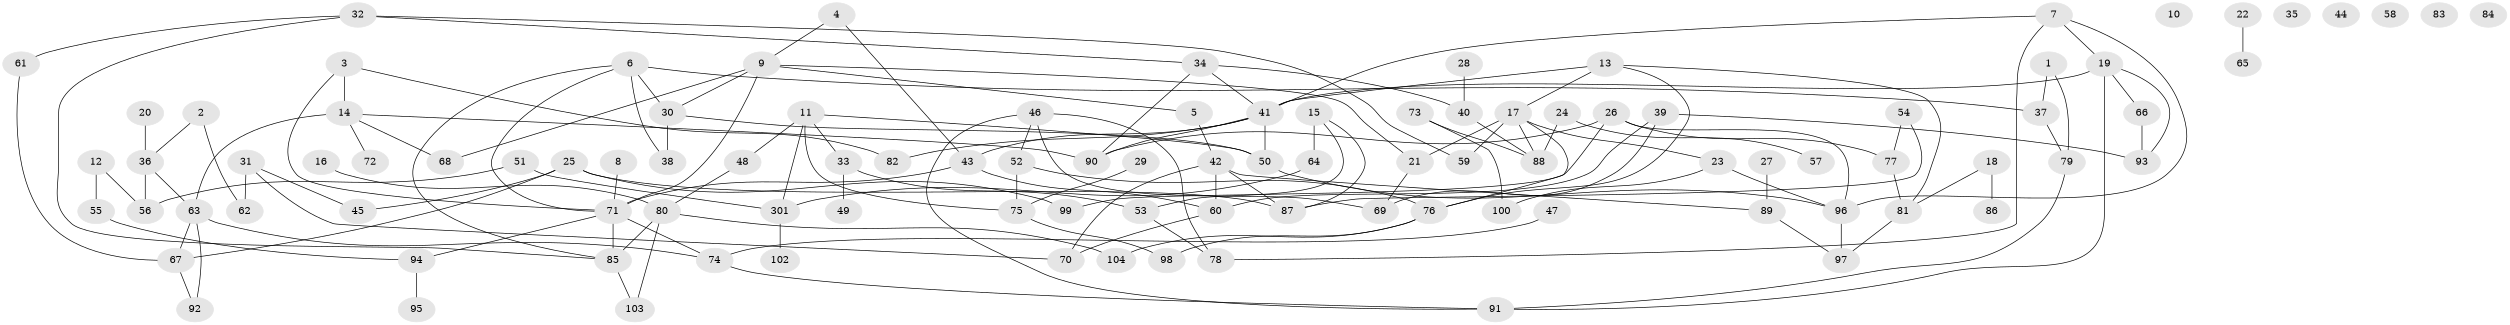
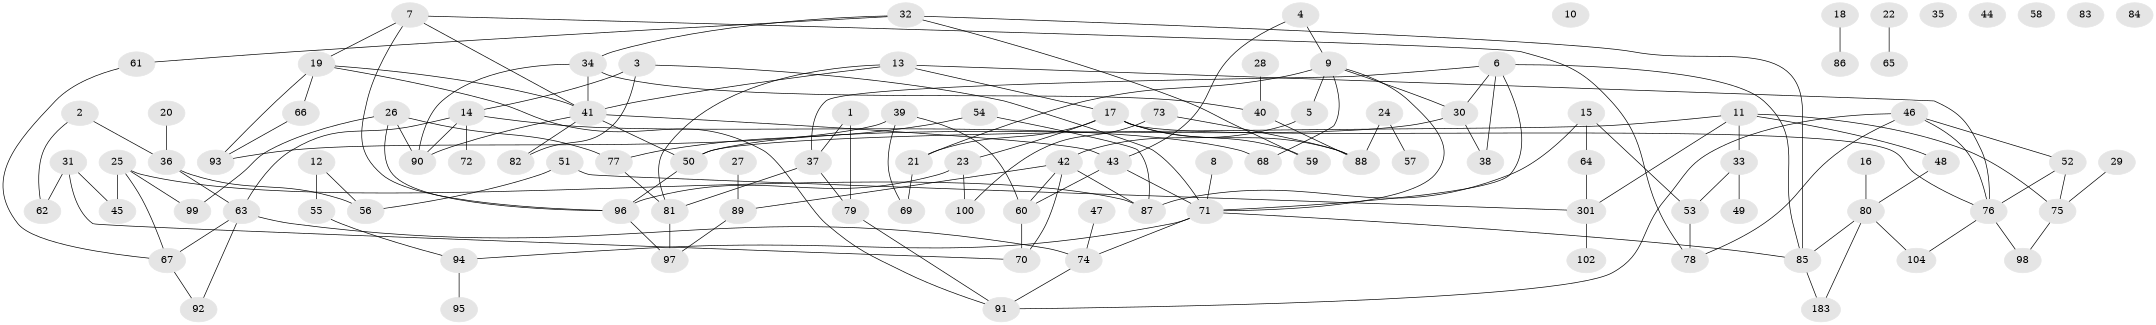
edge "18" -- "81": now "37" -- "81"
edge "46" -- "69": now "46" -- "76"
node "103": label "103" -> "183"
